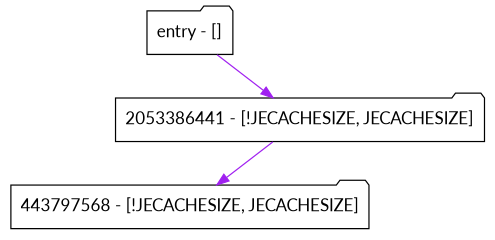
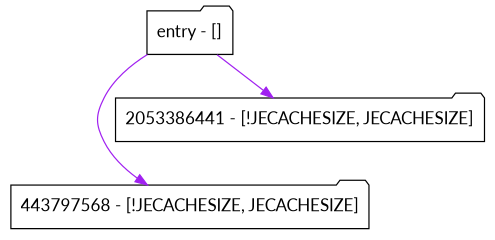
edge "2053386441 - [!JECACHESIZE, JECACHESIZE]" -> "443797568 - [!JECACHESIZE, JECACHESIZE]": now "entry - []" -> "443797568 - [!JECACHESIZE, JECACHESIZE]"
